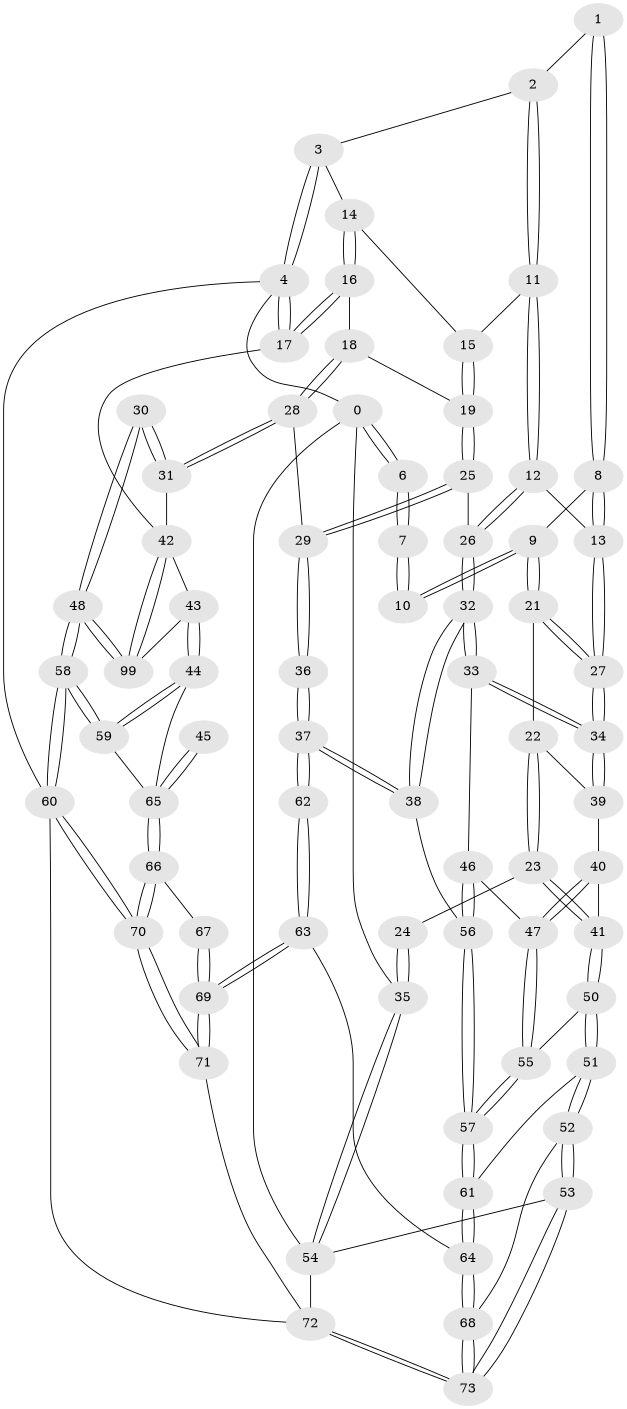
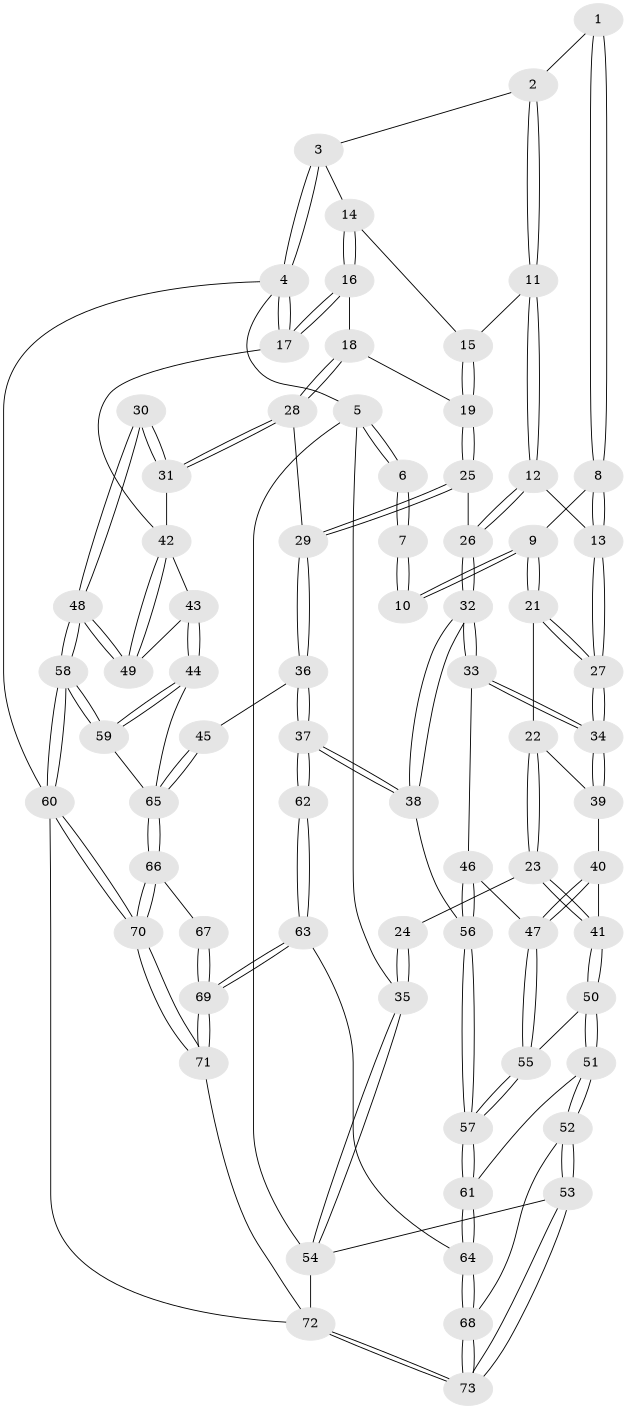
node "0": label "0" -> "5"
node "99": label "99" -> "49"
edge "36" -- "45": added
